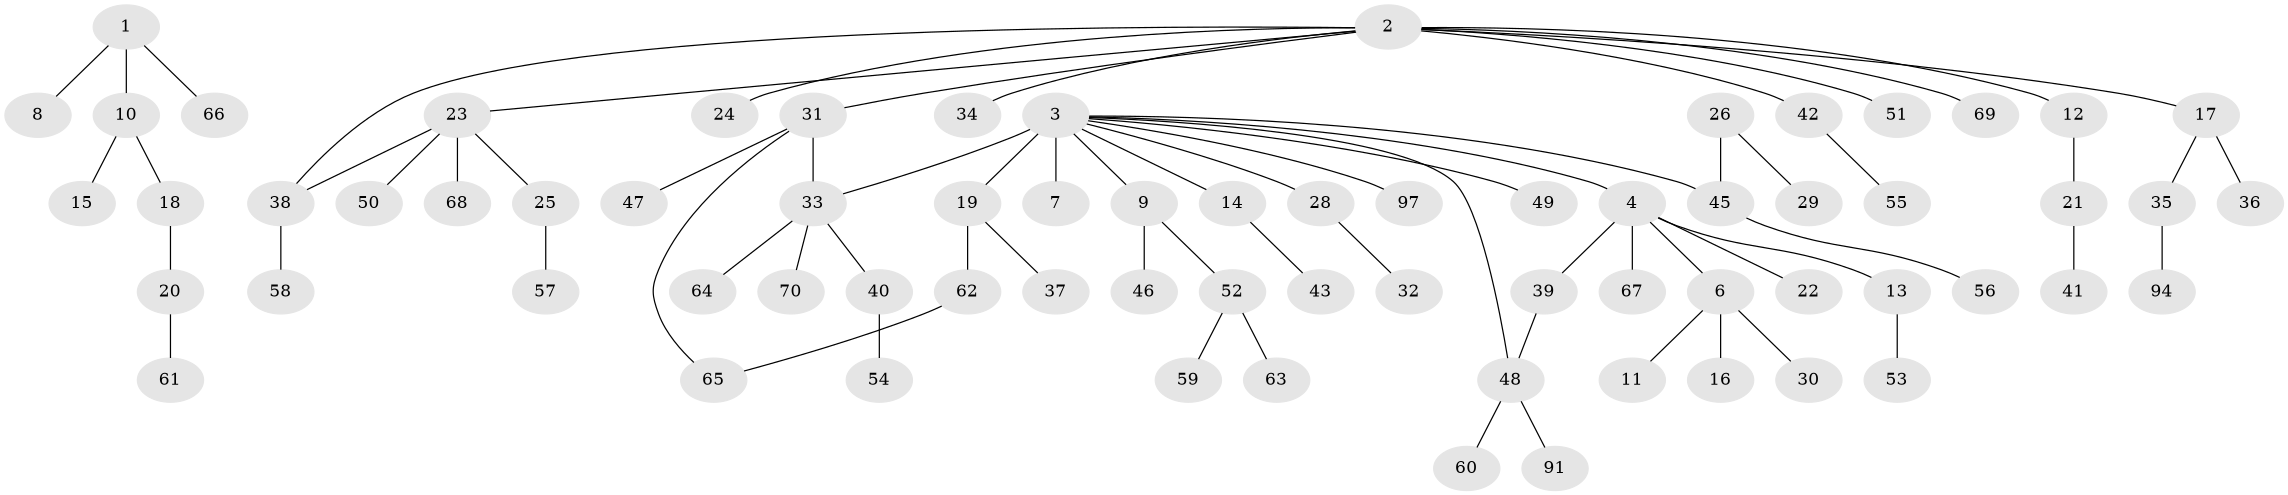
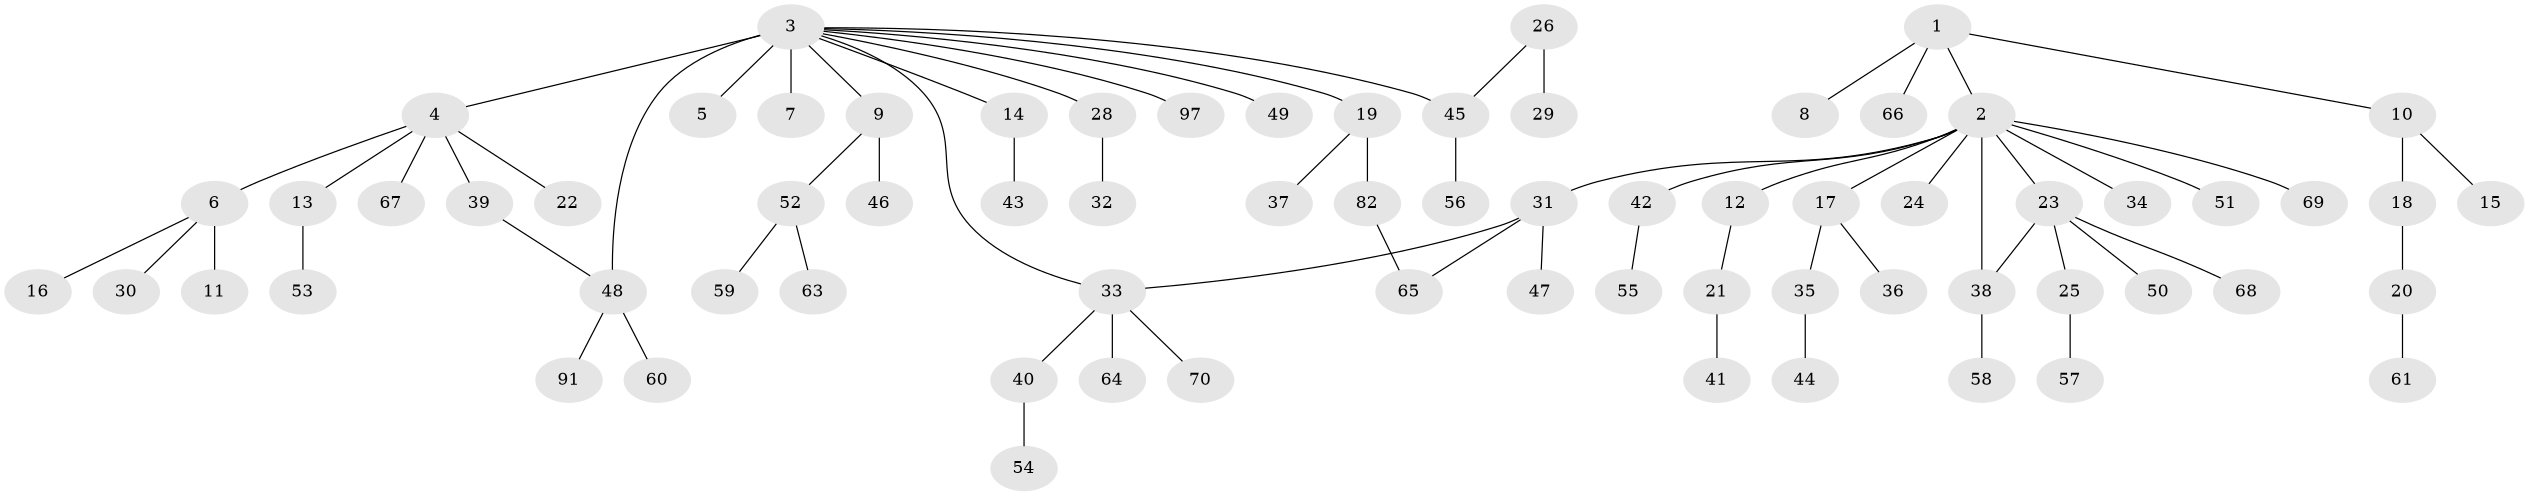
edge "1" -- "2": added
node "5": added
node "62": label "62" -> "82"
node "94": label "94" -> "44"
